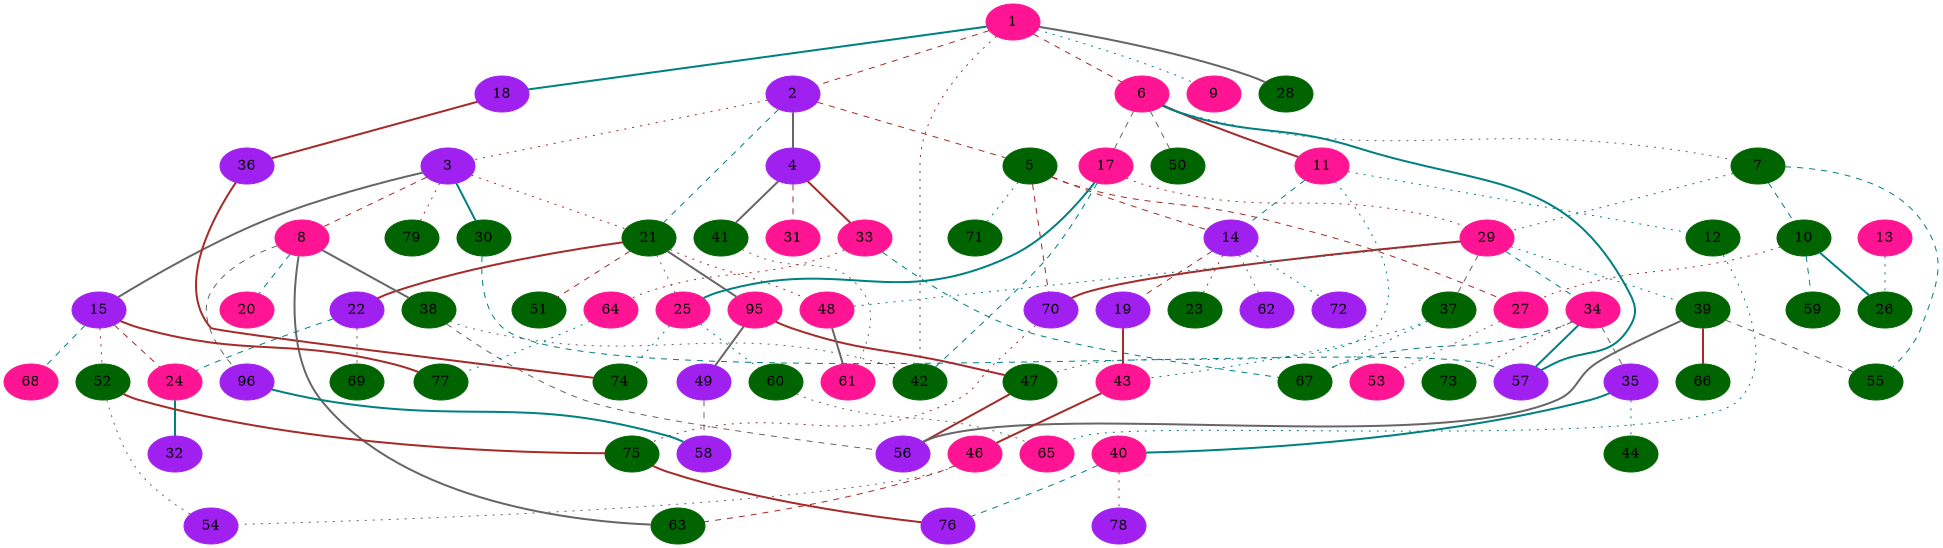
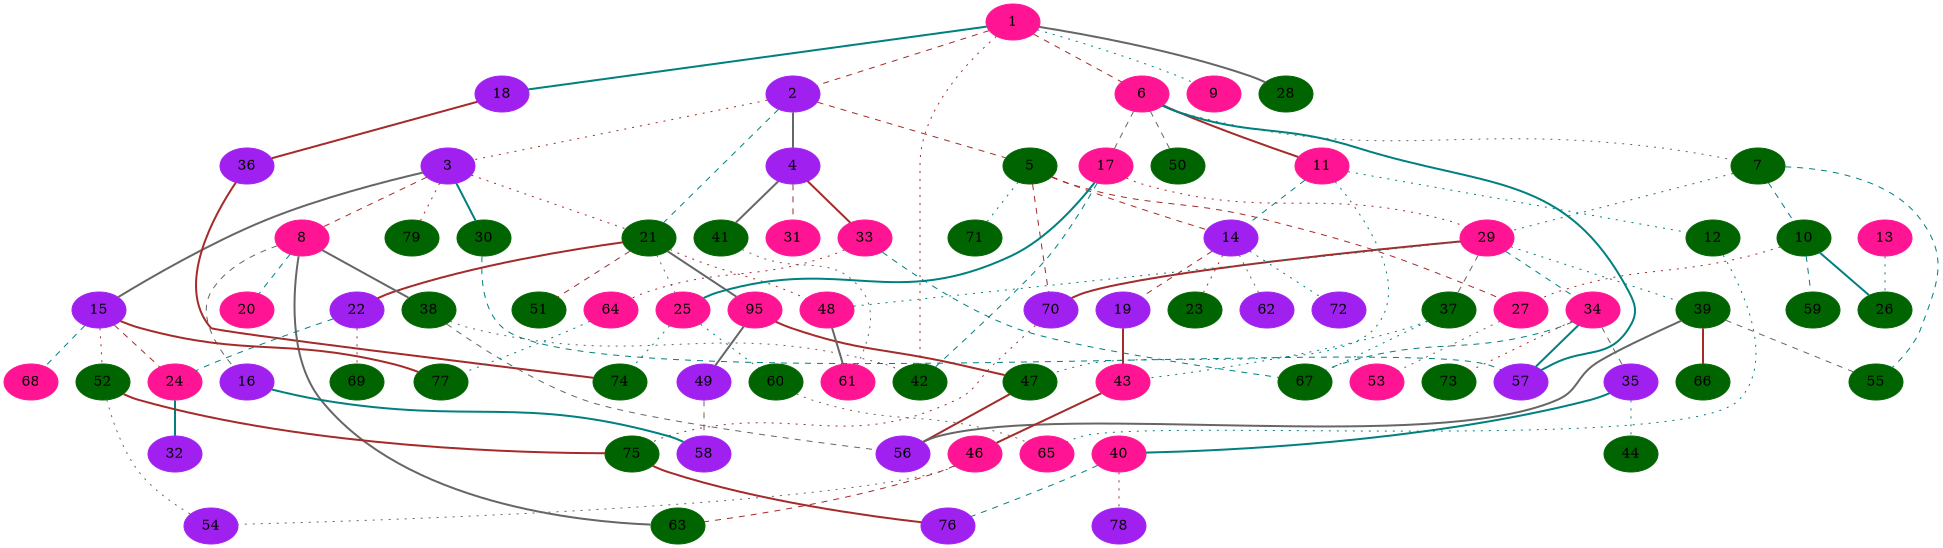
node "96": label "96" -> "16"
